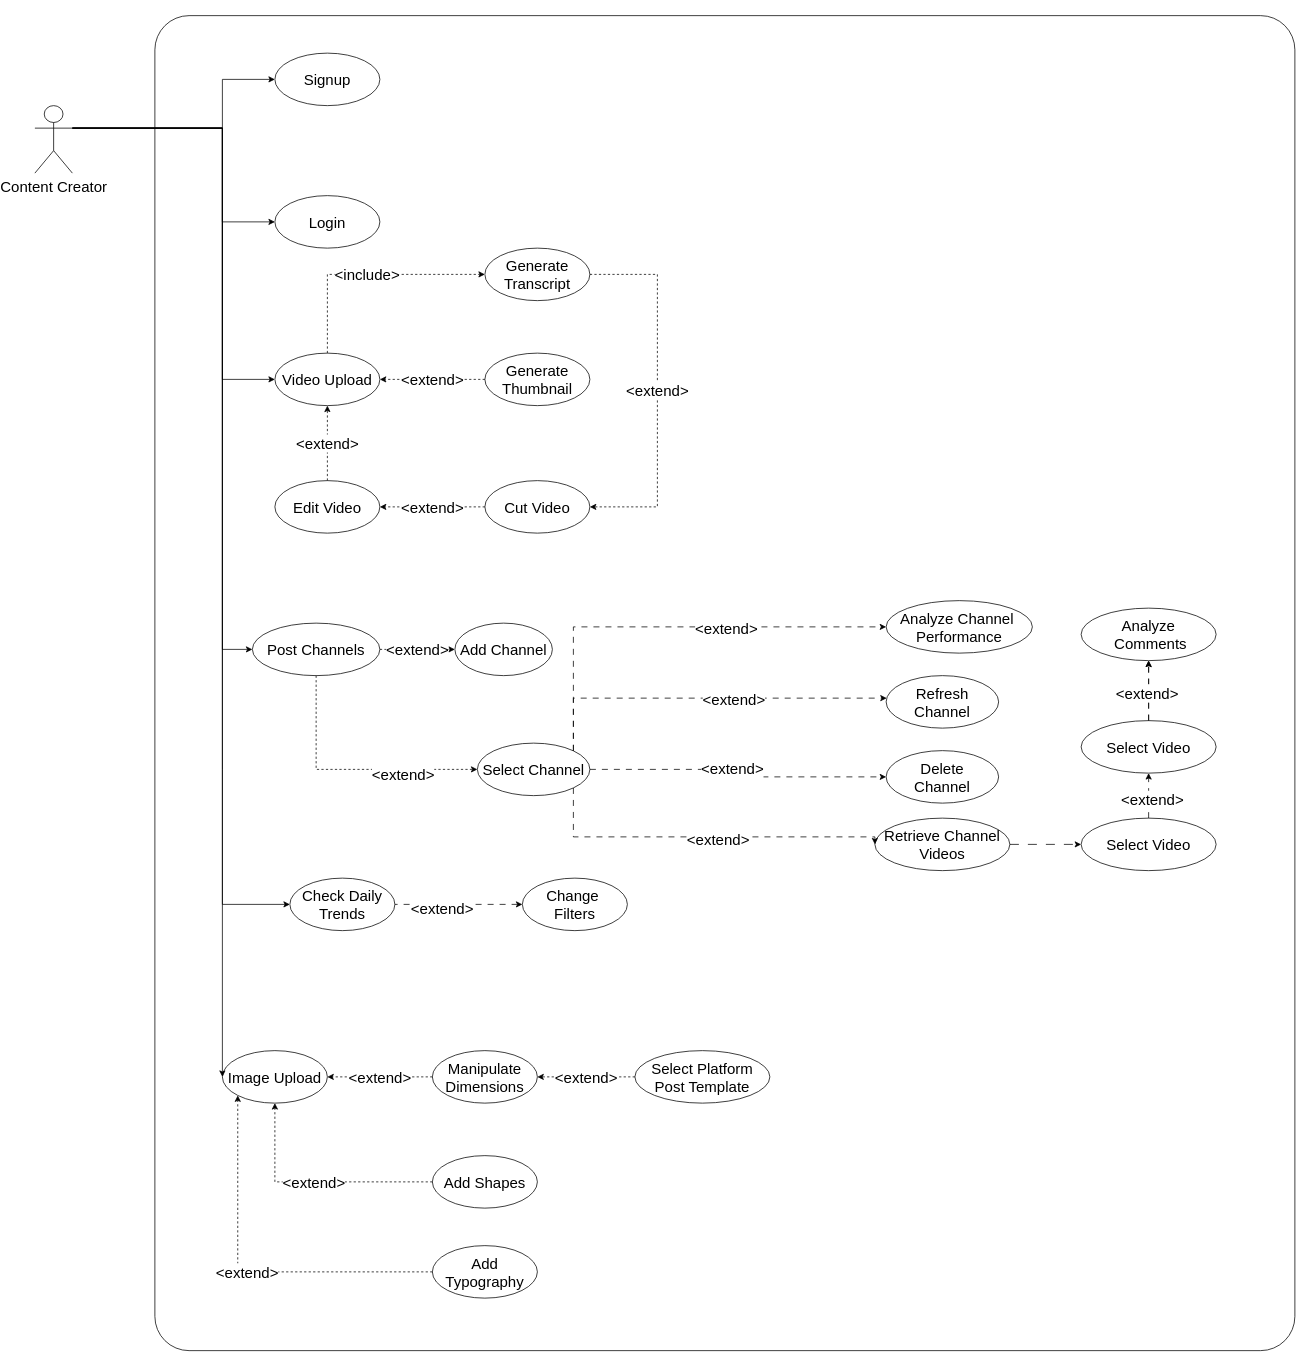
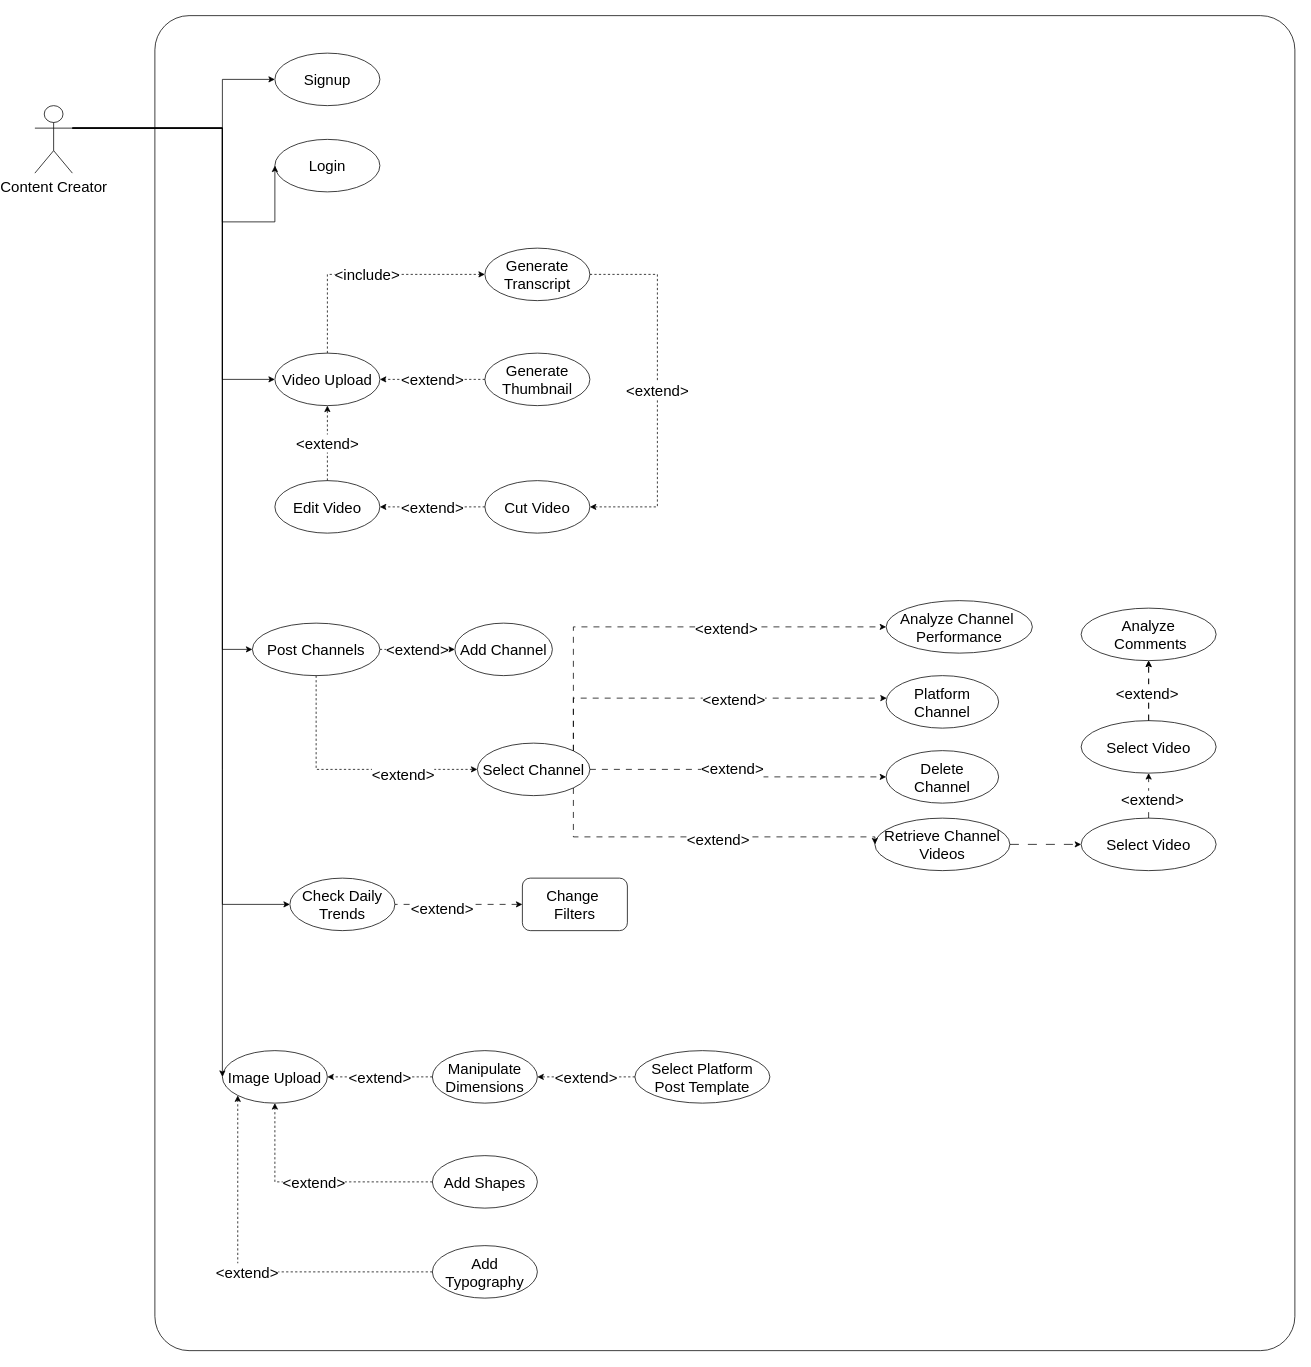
node "Login": moved (327, 222) -> (327, 165)
node "Refresh Channel": label "Refresh Channel" -> "Platform Channel"
node "Change Filters": shape ellipse -> rounded rectangle
